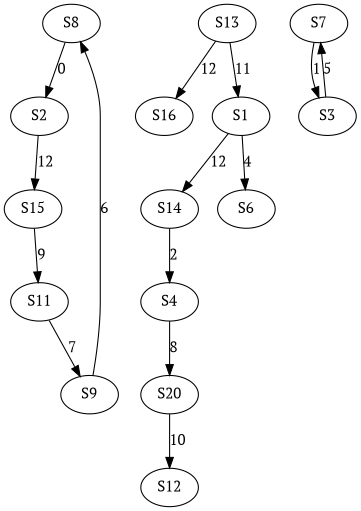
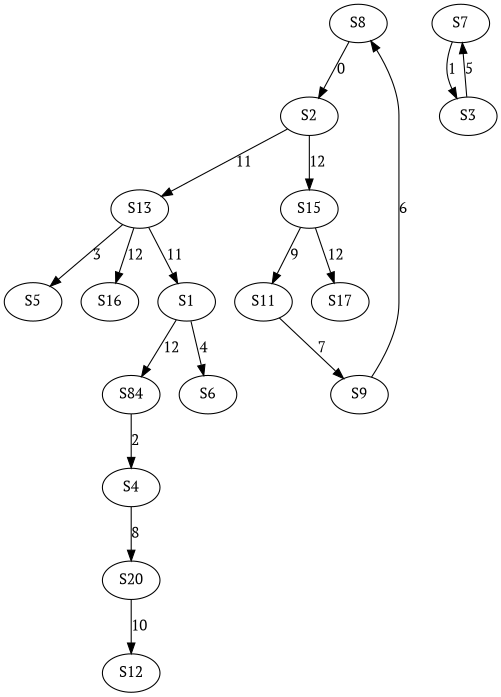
edge "S2" -> "S13": added, label "11"
node "S14": label "S14" -> "S84"
node "S5": added
node "S17": added
